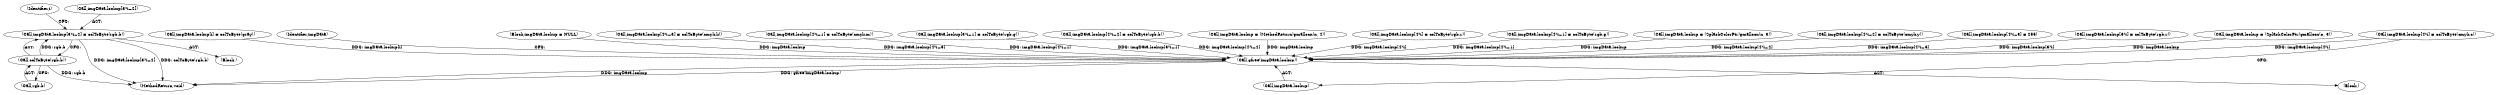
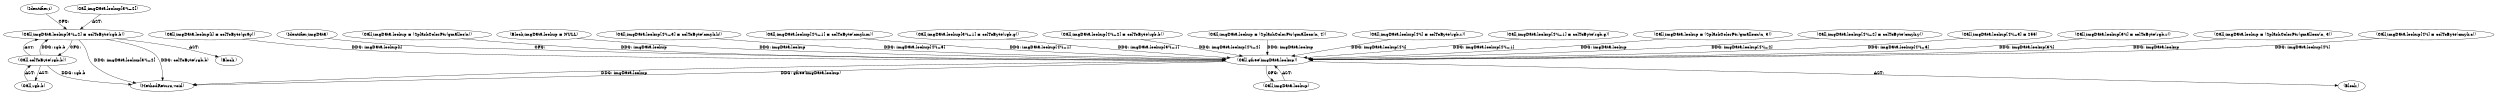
node "(Call,imgData.lookup = (SplashColorPtr)gmalloc(n))": added
node "(Call,imgData.lookup = (MethodReturn)gmallocn(n, 4))": label "(Call,imgData.lookup = (MethodReturn)gmallocn(n, 4))" -> "(Call,imgData.lookup = (SplashColorPtr)gmallocn(n, 4))"
edge "(Call,imgData.lookup[4*i] = colToByte(cmyk.c))" -> "(Call,imgData.lookup)": now "(Call,gfree(imgData.lookup))" -> "(Call,imgData.lookup)"
edge "(Call,colToByte(rgb.b))" -> "(Call,rgb.b)": label "CFG: " -> "AST: "
